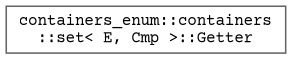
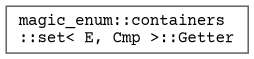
node "containers_enum::containers ::set< E, Cmp >::Getter": label "containers_enum::containers ::set< E, Cmp >::Getter" -> "magic_enum::containers ::set< E, Cmp >::Getter"
